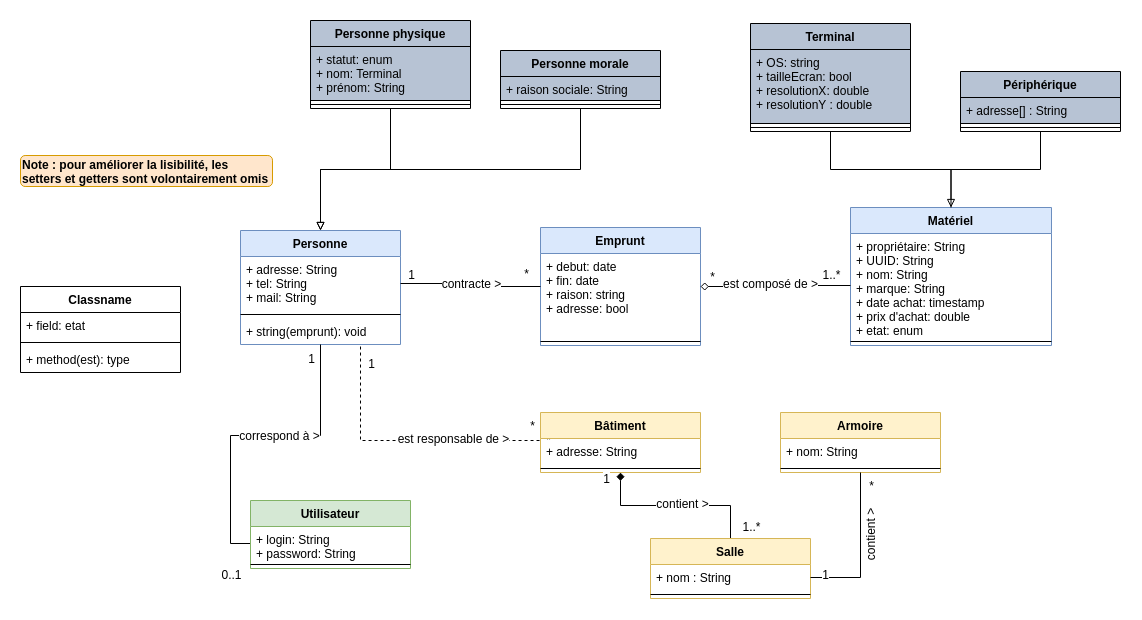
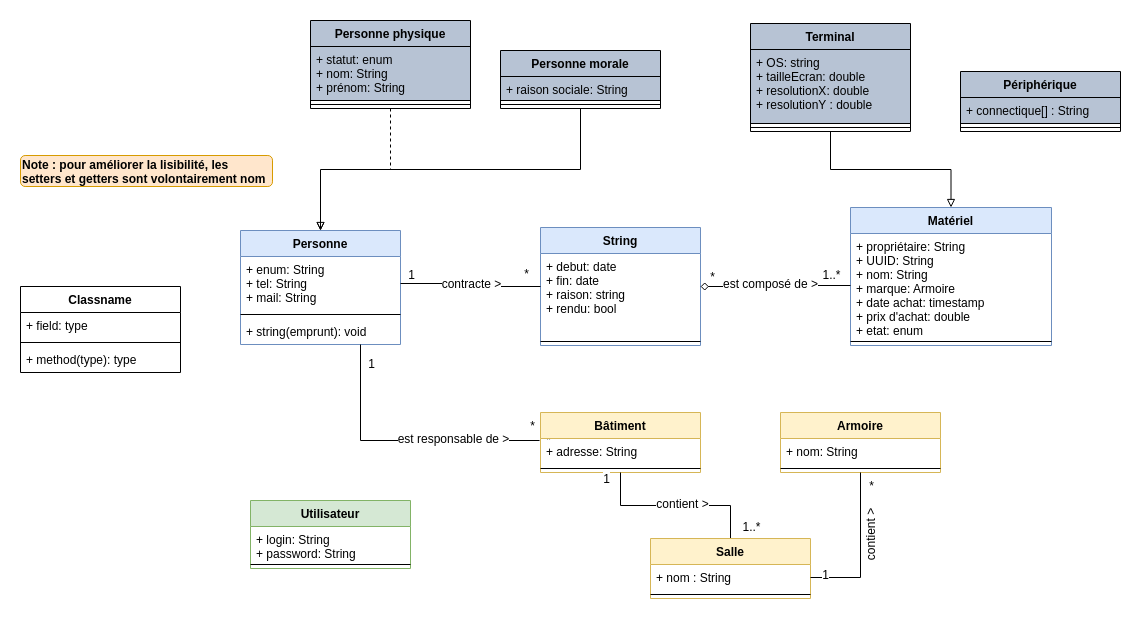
node "+ statut: enum + nom: Terminal + prénom: String": label "+ statut: enum + nom: Terminal + prénom: String" -> "+ statut: enum + nom: String + prénom: String"
node "+ OS: string + tailleEcran: bool + resolutionX: double + resolutionY : double": label "+ OS: string + tailleEcran: bool + resolutionX: double + resolutionY : double" -> "+ OS: string + tailleEcran: double + resolutionX: double + resolutionY : double"
node "+ adresse[] : String": label "+ adresse[] : String" -> "+ connectique[] : String"
edge "Personne physique" -> "Personne": style solid -> dashed
edge "Personne morale" -> "Personne": arrowhead block -> open
edge "Périphérique" -> "Matériel": removed
node "Note : pour améliorer la lisibilité, les setters et getters sont volontairement omis": label "Note : pour améliorer la lisibilité, les setters et getters sont volontairement omis" -> "Note : pour améliorer la lisibilité, les setters et getters sont volontairement nom"
edge "Terminal" -- "Matériel": arrowhead none -> block
node "Emprunt": label "Emprunt" -> "String"
node "+ propriétaire: String + UUID: String + nom: String + marque: String + date achat: timestamp + prix d'achat: double + etat: enum": label "+ propriétaire: String + UUID: String + nom: String + marque: String + date achat: timestamp + prix d'achat: double + etat: enum" -> "+ propriétaire: String + UUID: String + nom: String + marque: Armoire + date achat: timestamp + prix d'achat: double + etat: enum"
node "+ debut: date + fin: date + raison: string + adresse: bool": label "+ debut: date + fin: date + raison: string + adresse: bool" -> "+ debut: date + fin: date + raison: string + rendu: bool"
node "+ adresse: String + tel: String + mail: String": label "+ adresse: String + tel: String + mail: String" -> "+ enum: String + tel: String + mail: String"
node "+ field: etat": label "+ field: etat" -> "+ field: type"
node "+ method(est): type": label "+ method(est): type" -> "+ method(type): type"
edge "Personne" -- "+ adresse: String": style dashed -> solid
edge "Personne" -- "+ login: String + password: String": removed, labels "1", "0..1", "correspond à >"
edge "Salle" -> "Bâtiment": arrowhead diamond -> none
